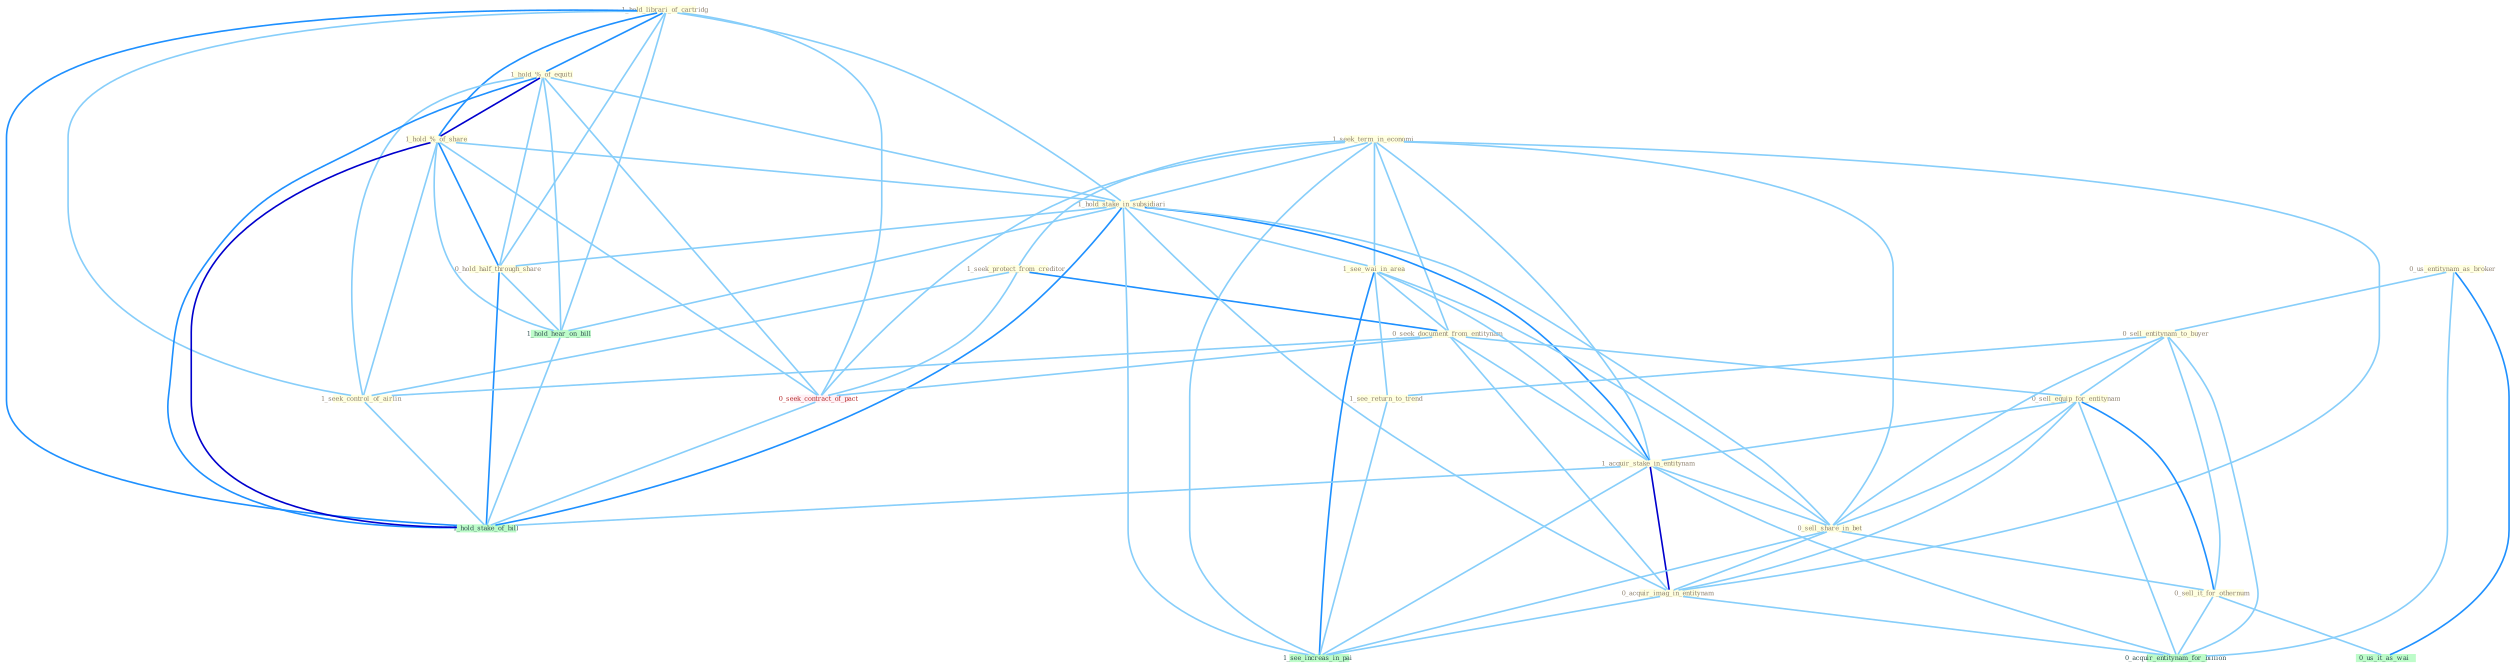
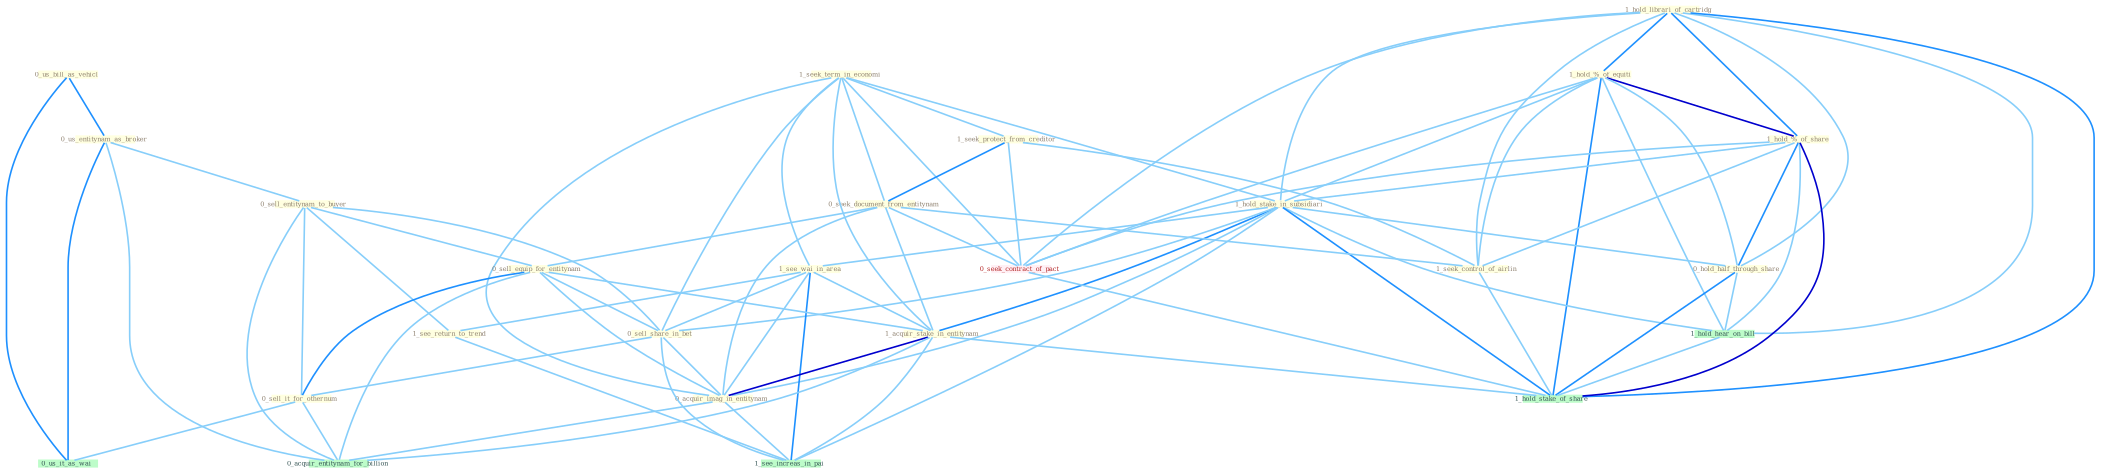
node "0_us_bill_as_vehicl": added
edge "1_see_wai_in_area" -- "0_seek_document_from_entitynam": now "1_see_wai_in_area" -- "0_acquir_imag_in_entitynam"
edge "1_seek_term_in_economi" -- "1_see_increas_in_pai": removed
edge "1_acquir_stake_in_entitynam" -- "0_sell_share_in_bet": removed
node "1_hold_stake_of_bill": label "1_hold_stake_of_bill" -> "1_hold_stake_of_share"
